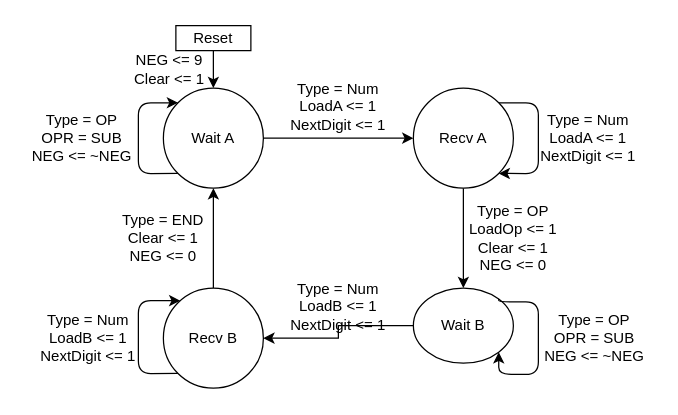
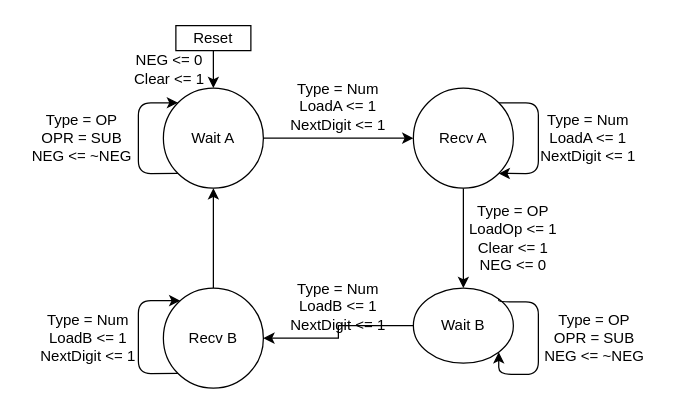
node "NEG <= 9 Clear <= 1": label "NEG <= 9 Clear <= 1" -> "NEG <= 0 Clear <= 1"
node "Type = END Clear <= 1 NEG <= 0": removed
